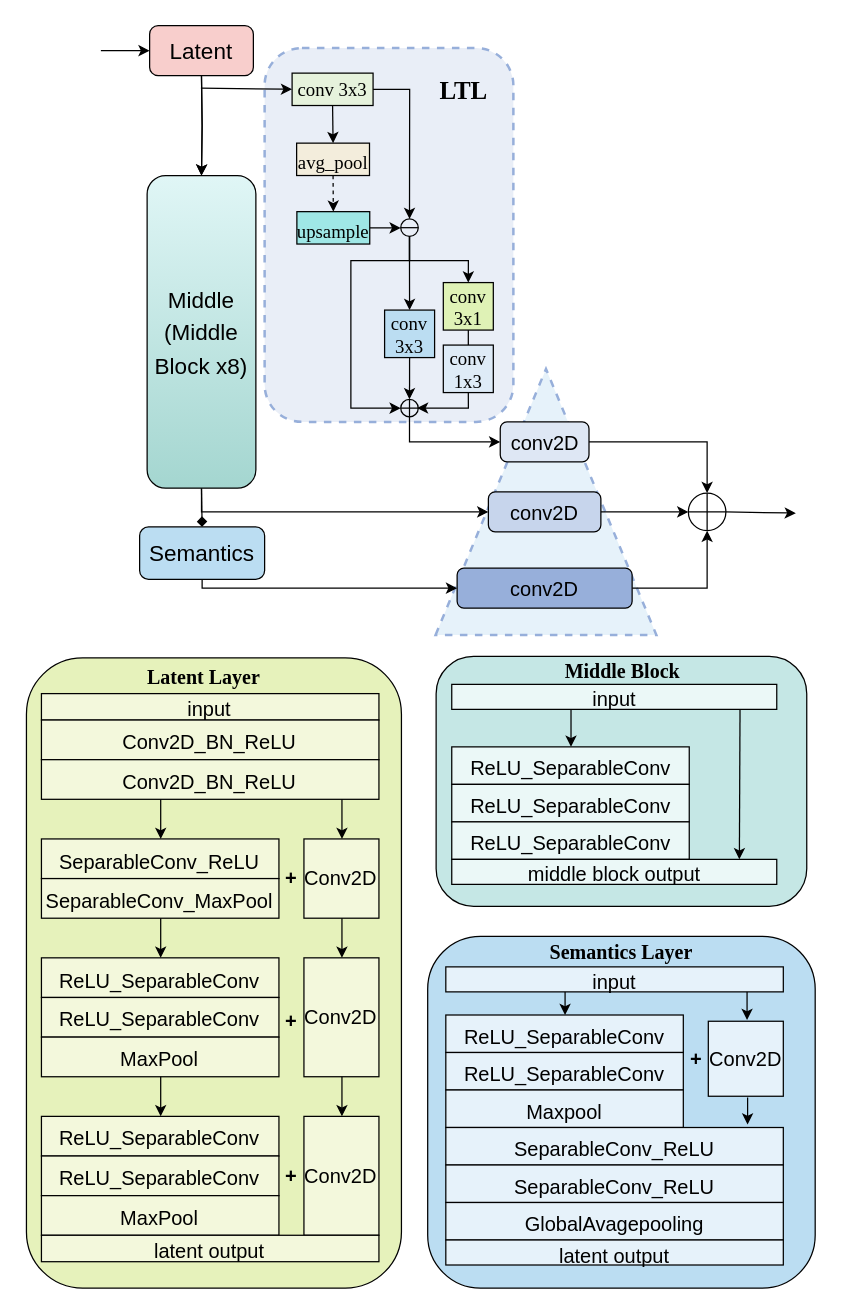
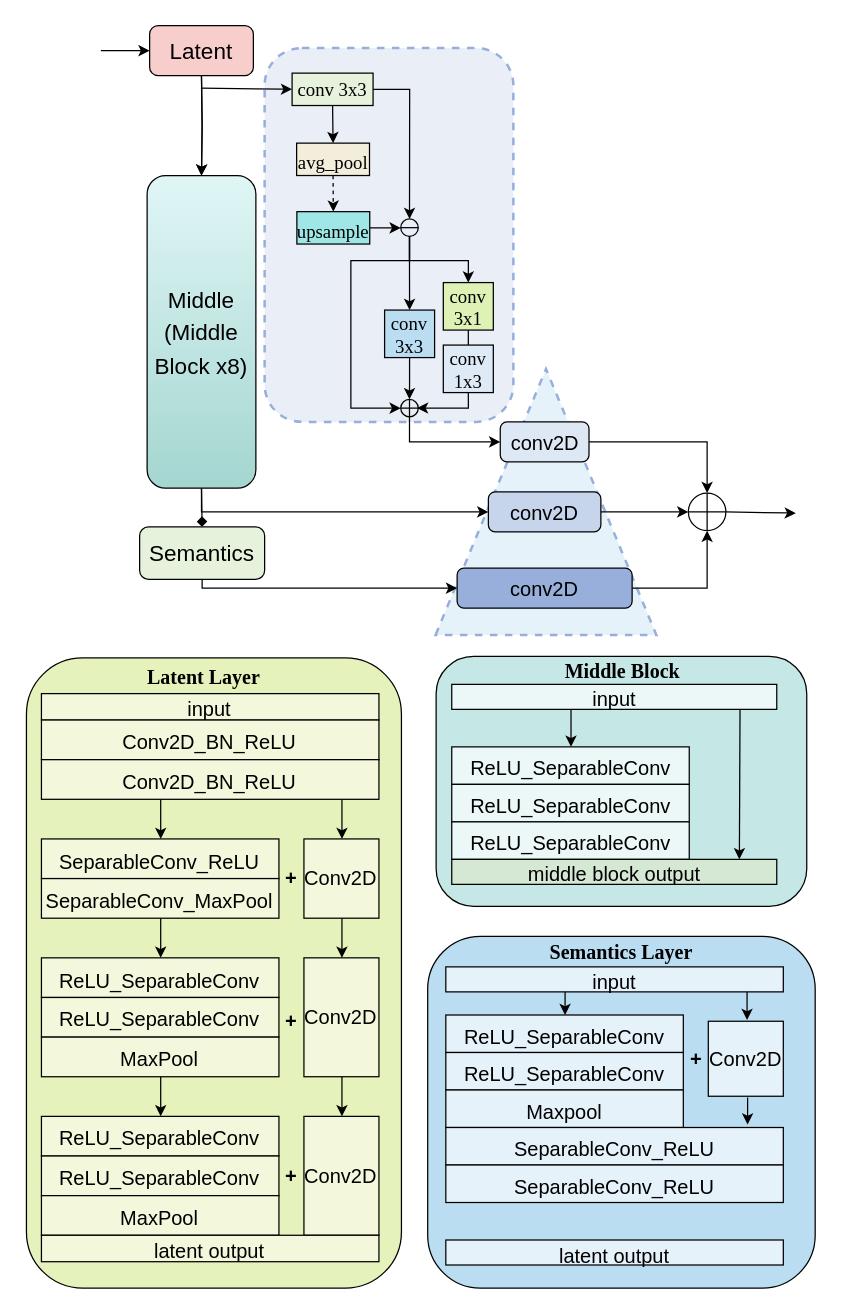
node "LTL": removed
node "Semantics": fillcolor #bbddf2 -> #e6f2dc
node "middle block output": fillcolor #ebf8f7 -> #d5e8d4
node "GlobalAvagepooling": removed
